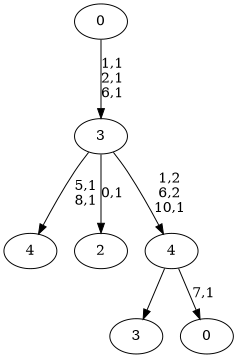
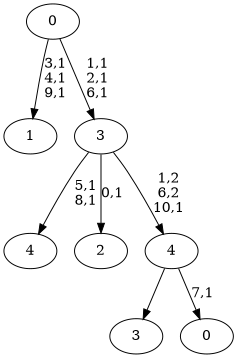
node "1": added
